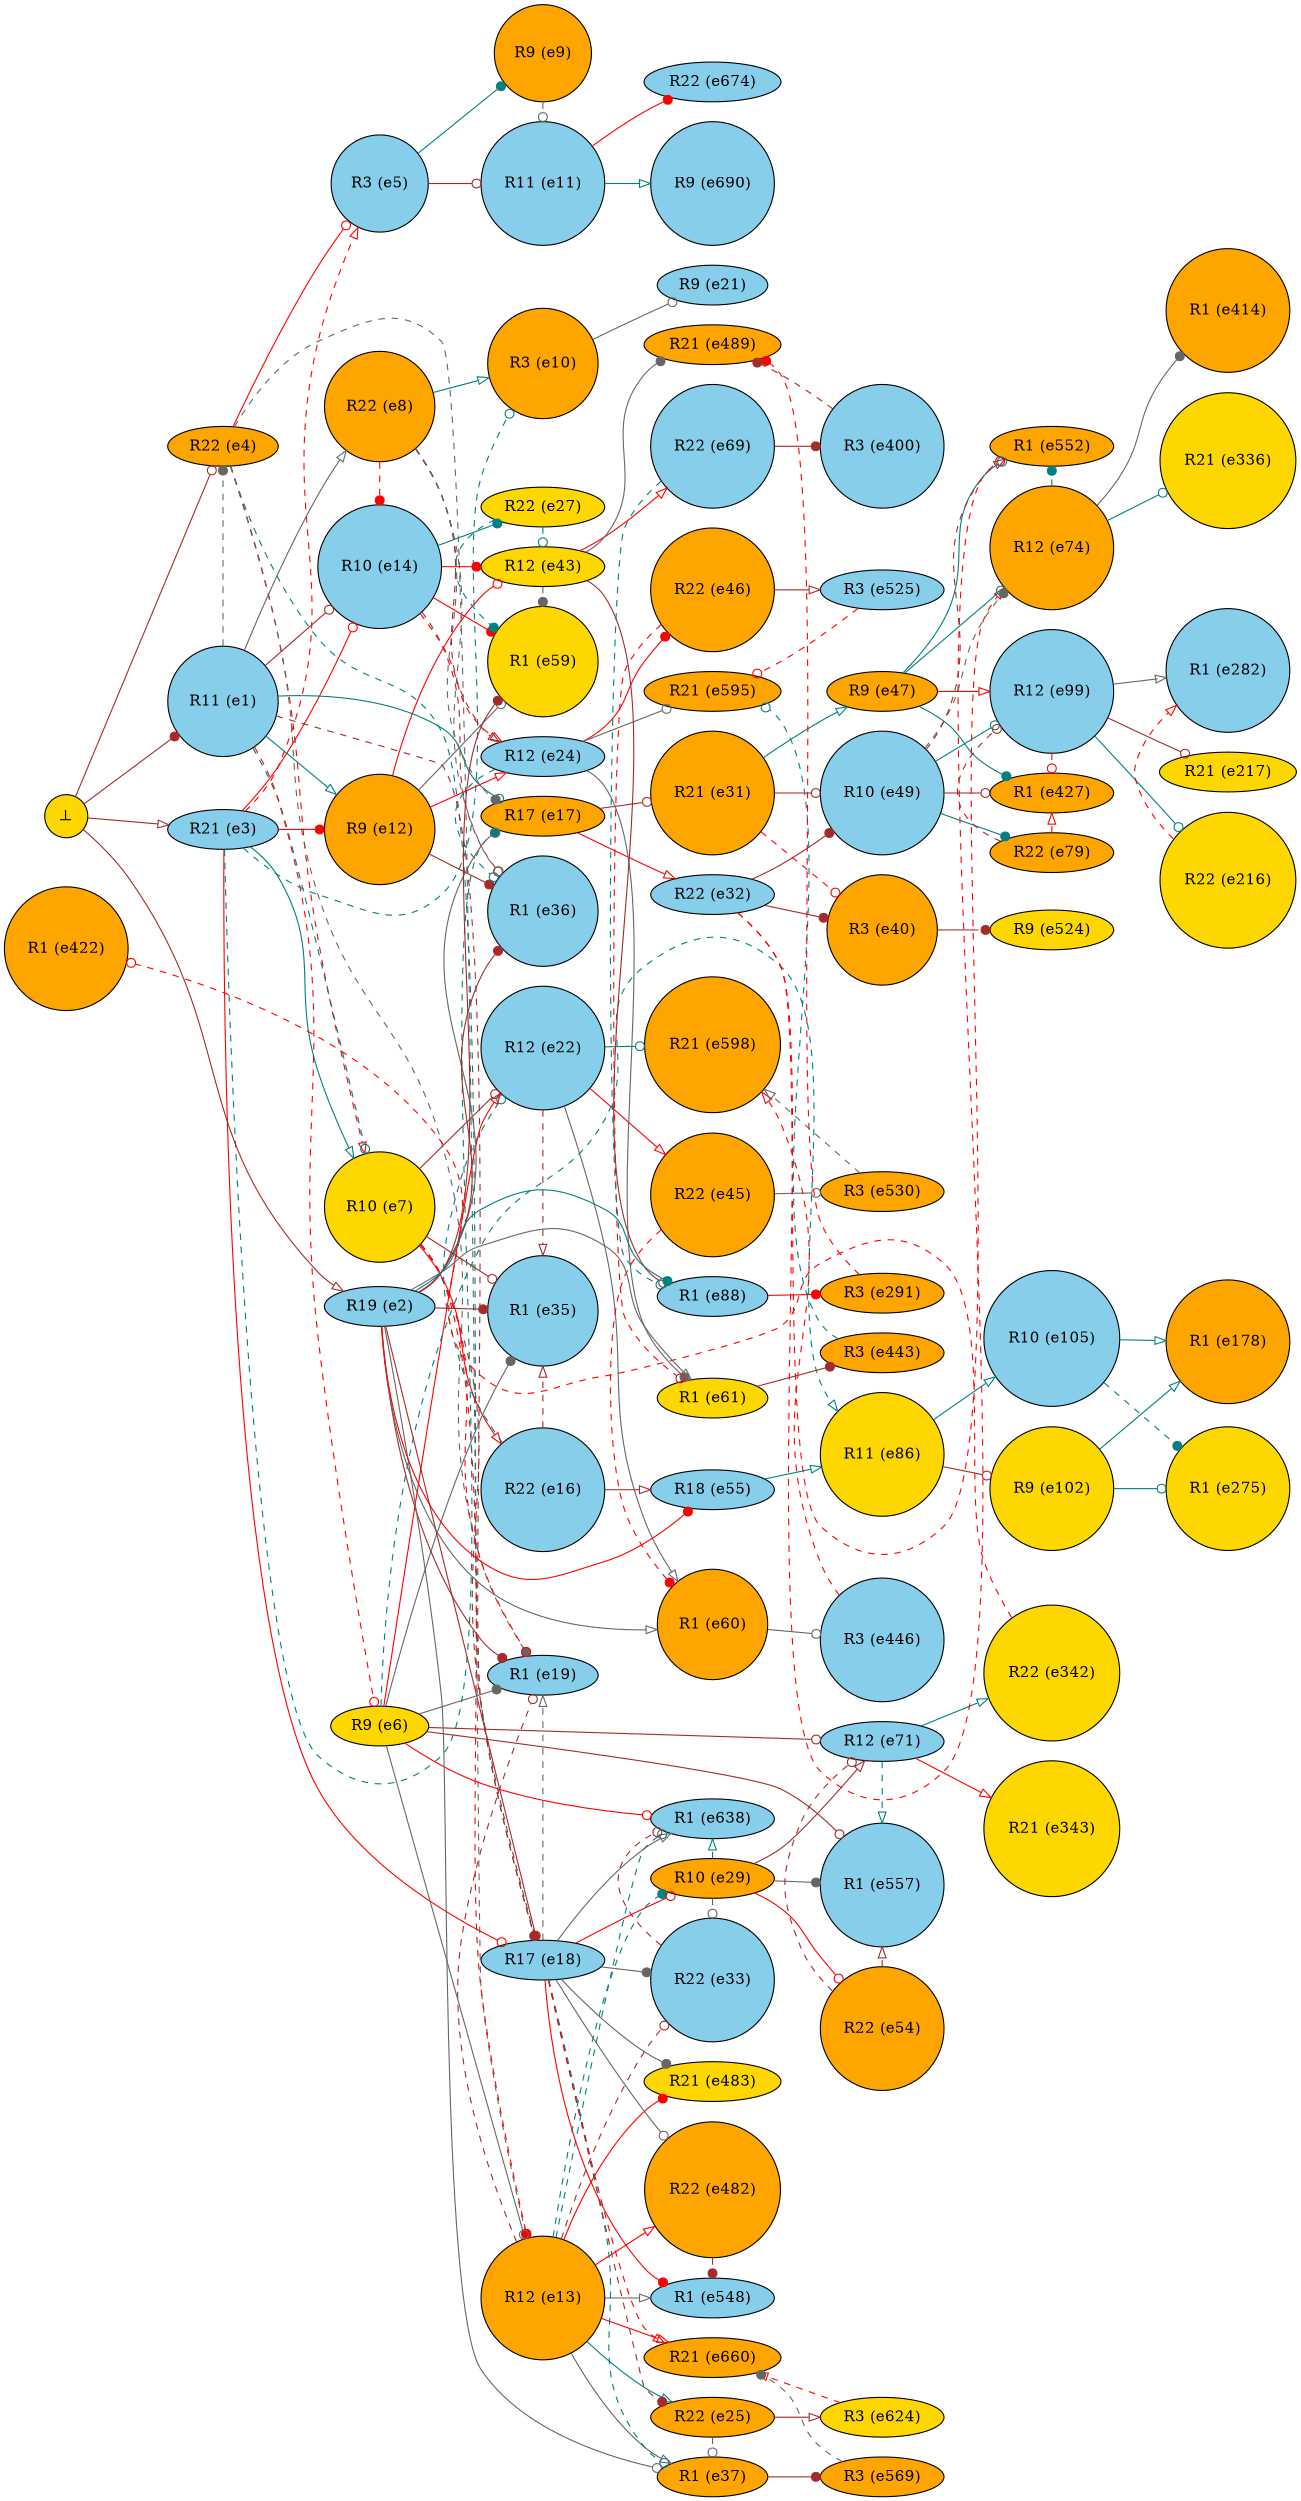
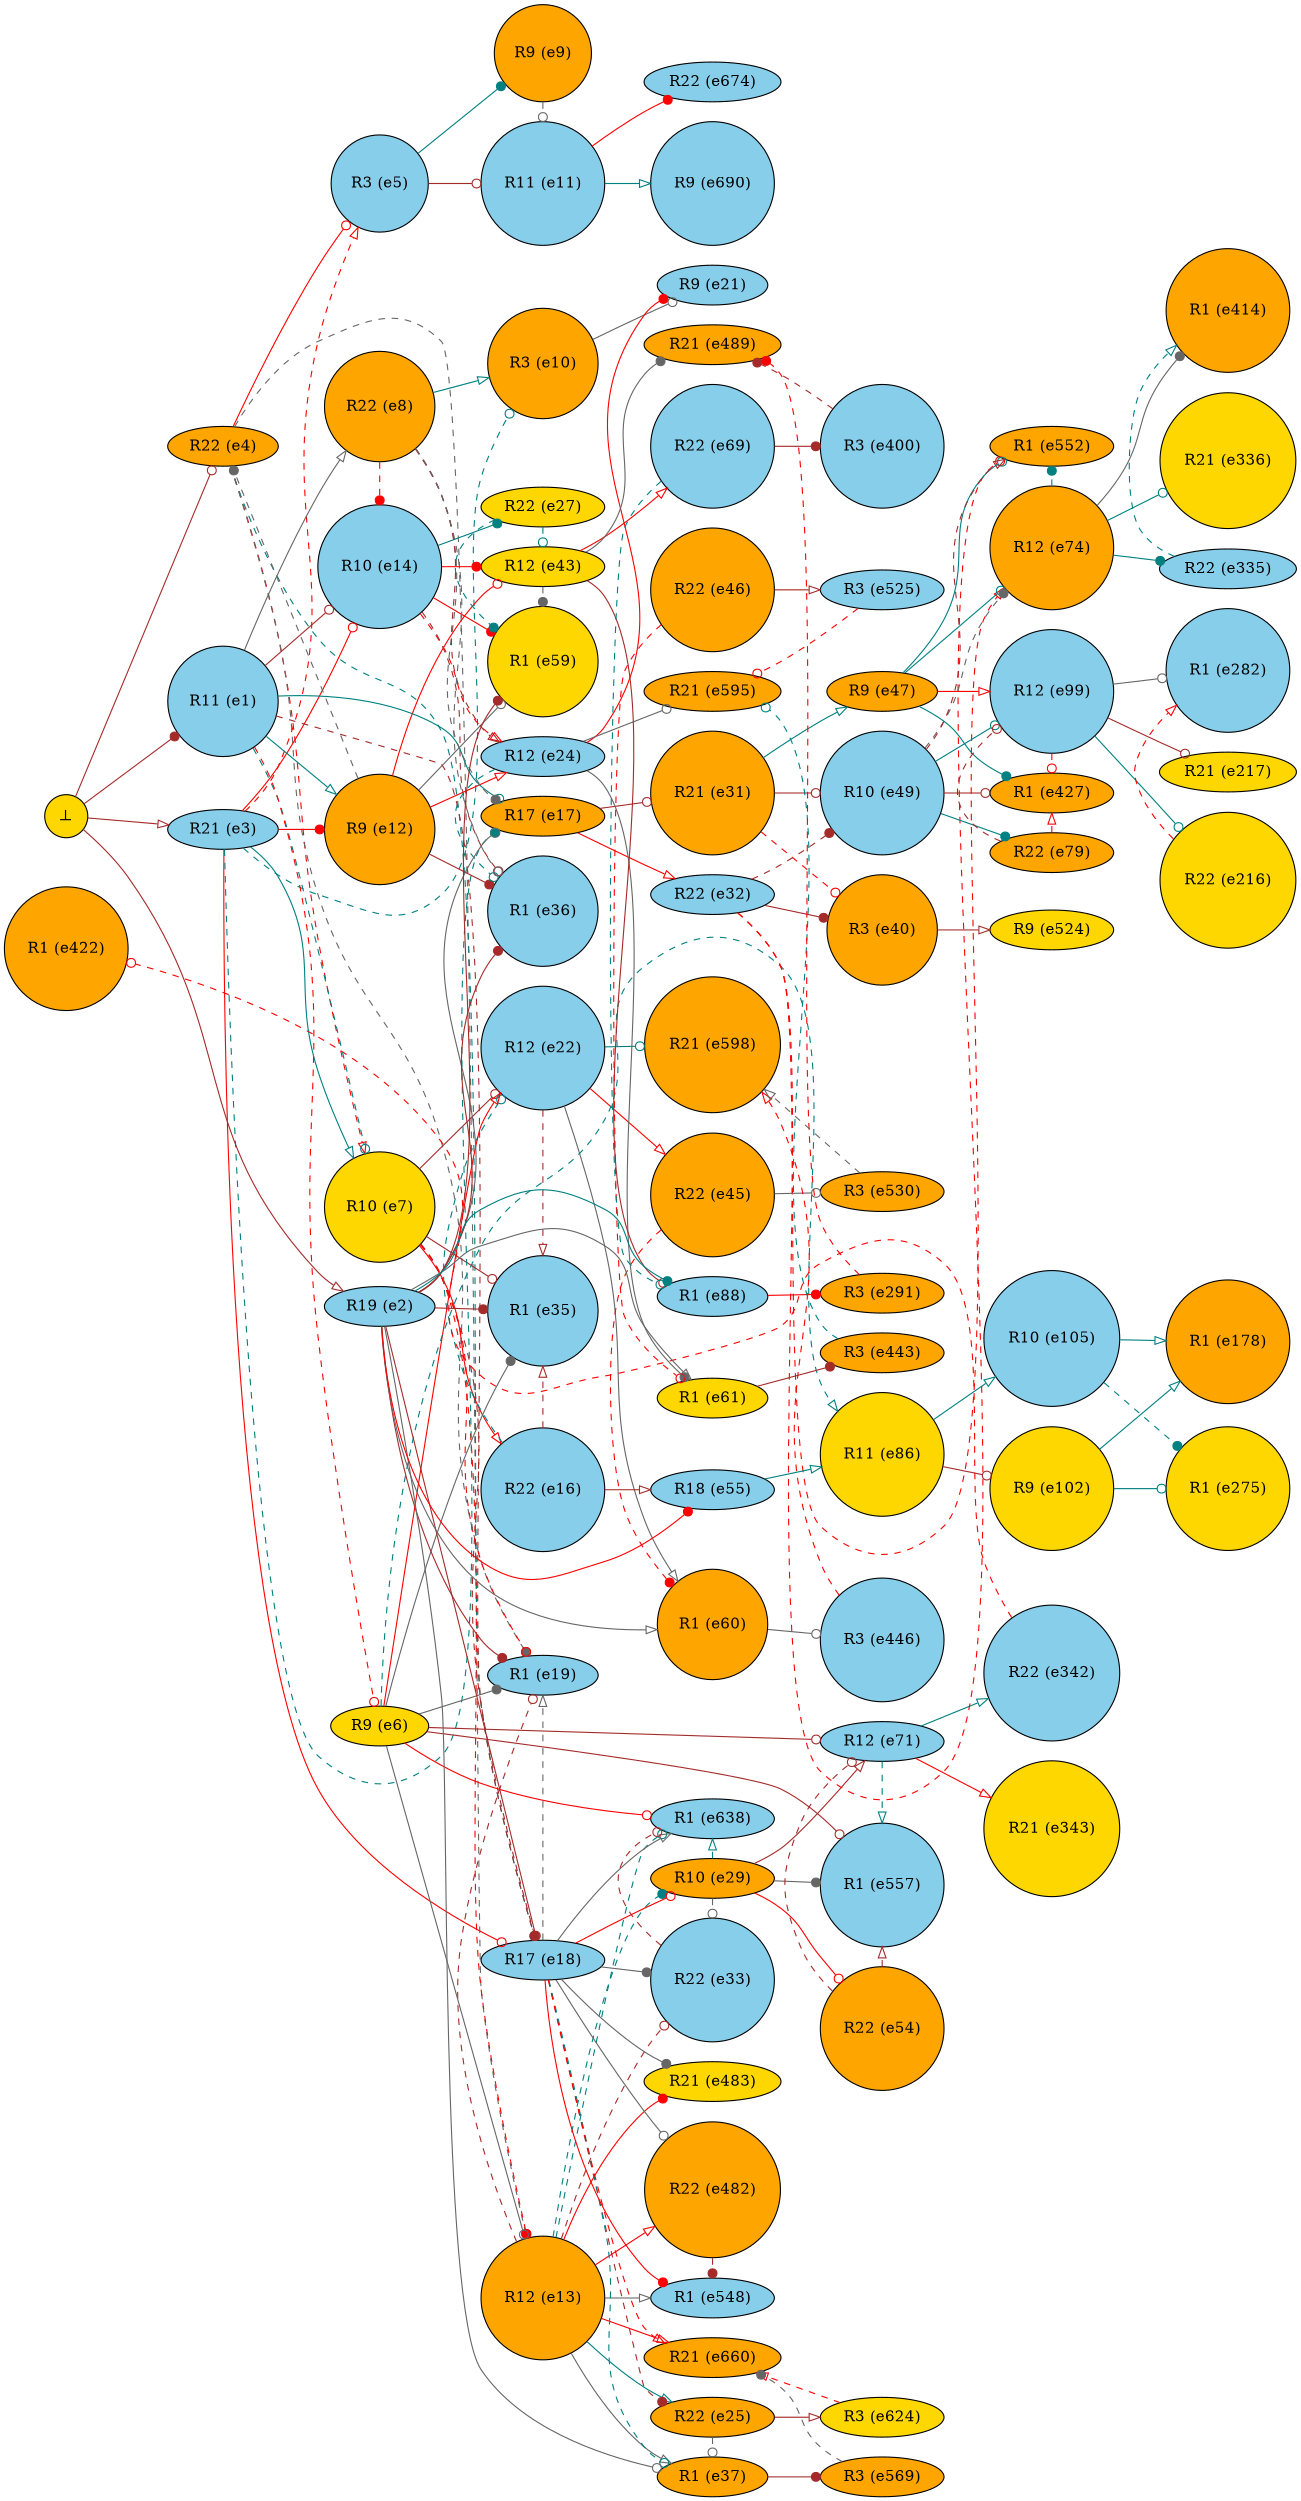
edge "R11 (e1)" -> "R22 (e4)": now "R9 (e12)" -> "R22 (e4)"
node "R22 (e335)": added
edge "R12 (e24)" -> "R22 (e46)": now "R12 (e24)" -> "R9 (e21)"
edge "R12 (e99)" -> "R1 (e282)": arrowhead onormal -> odot
edge "R22 (e32)" -> "R10 (e49)": style solid -> dashed
edge "R3 (e40)" -> "R9 (e524)": arrowhead dot -> onormal
node "R22 (e342)": fillcolor gold -> skyblue
